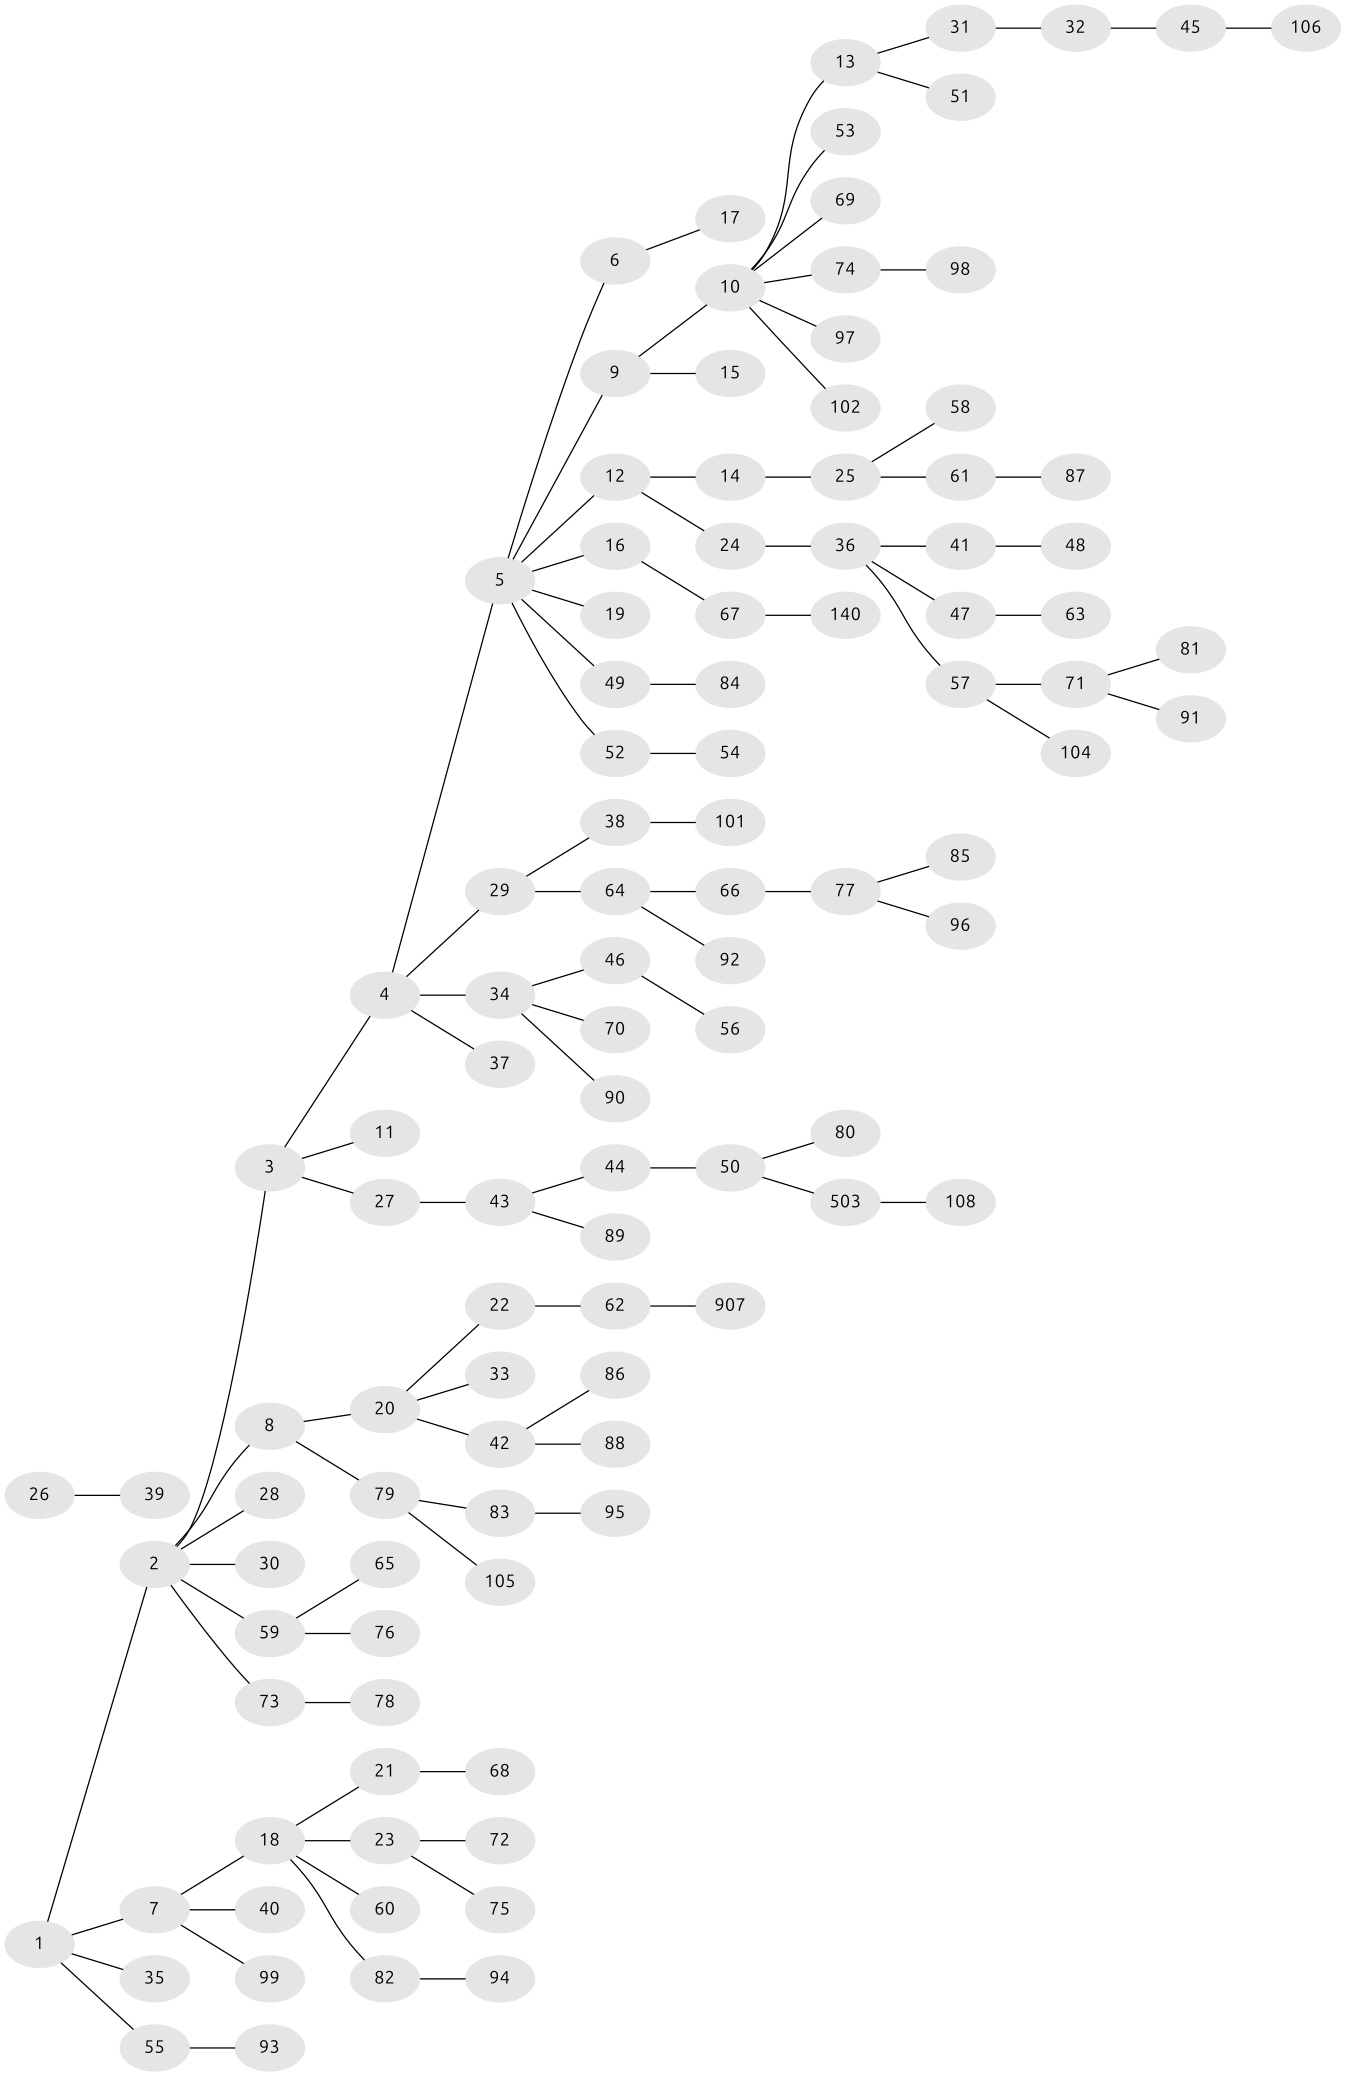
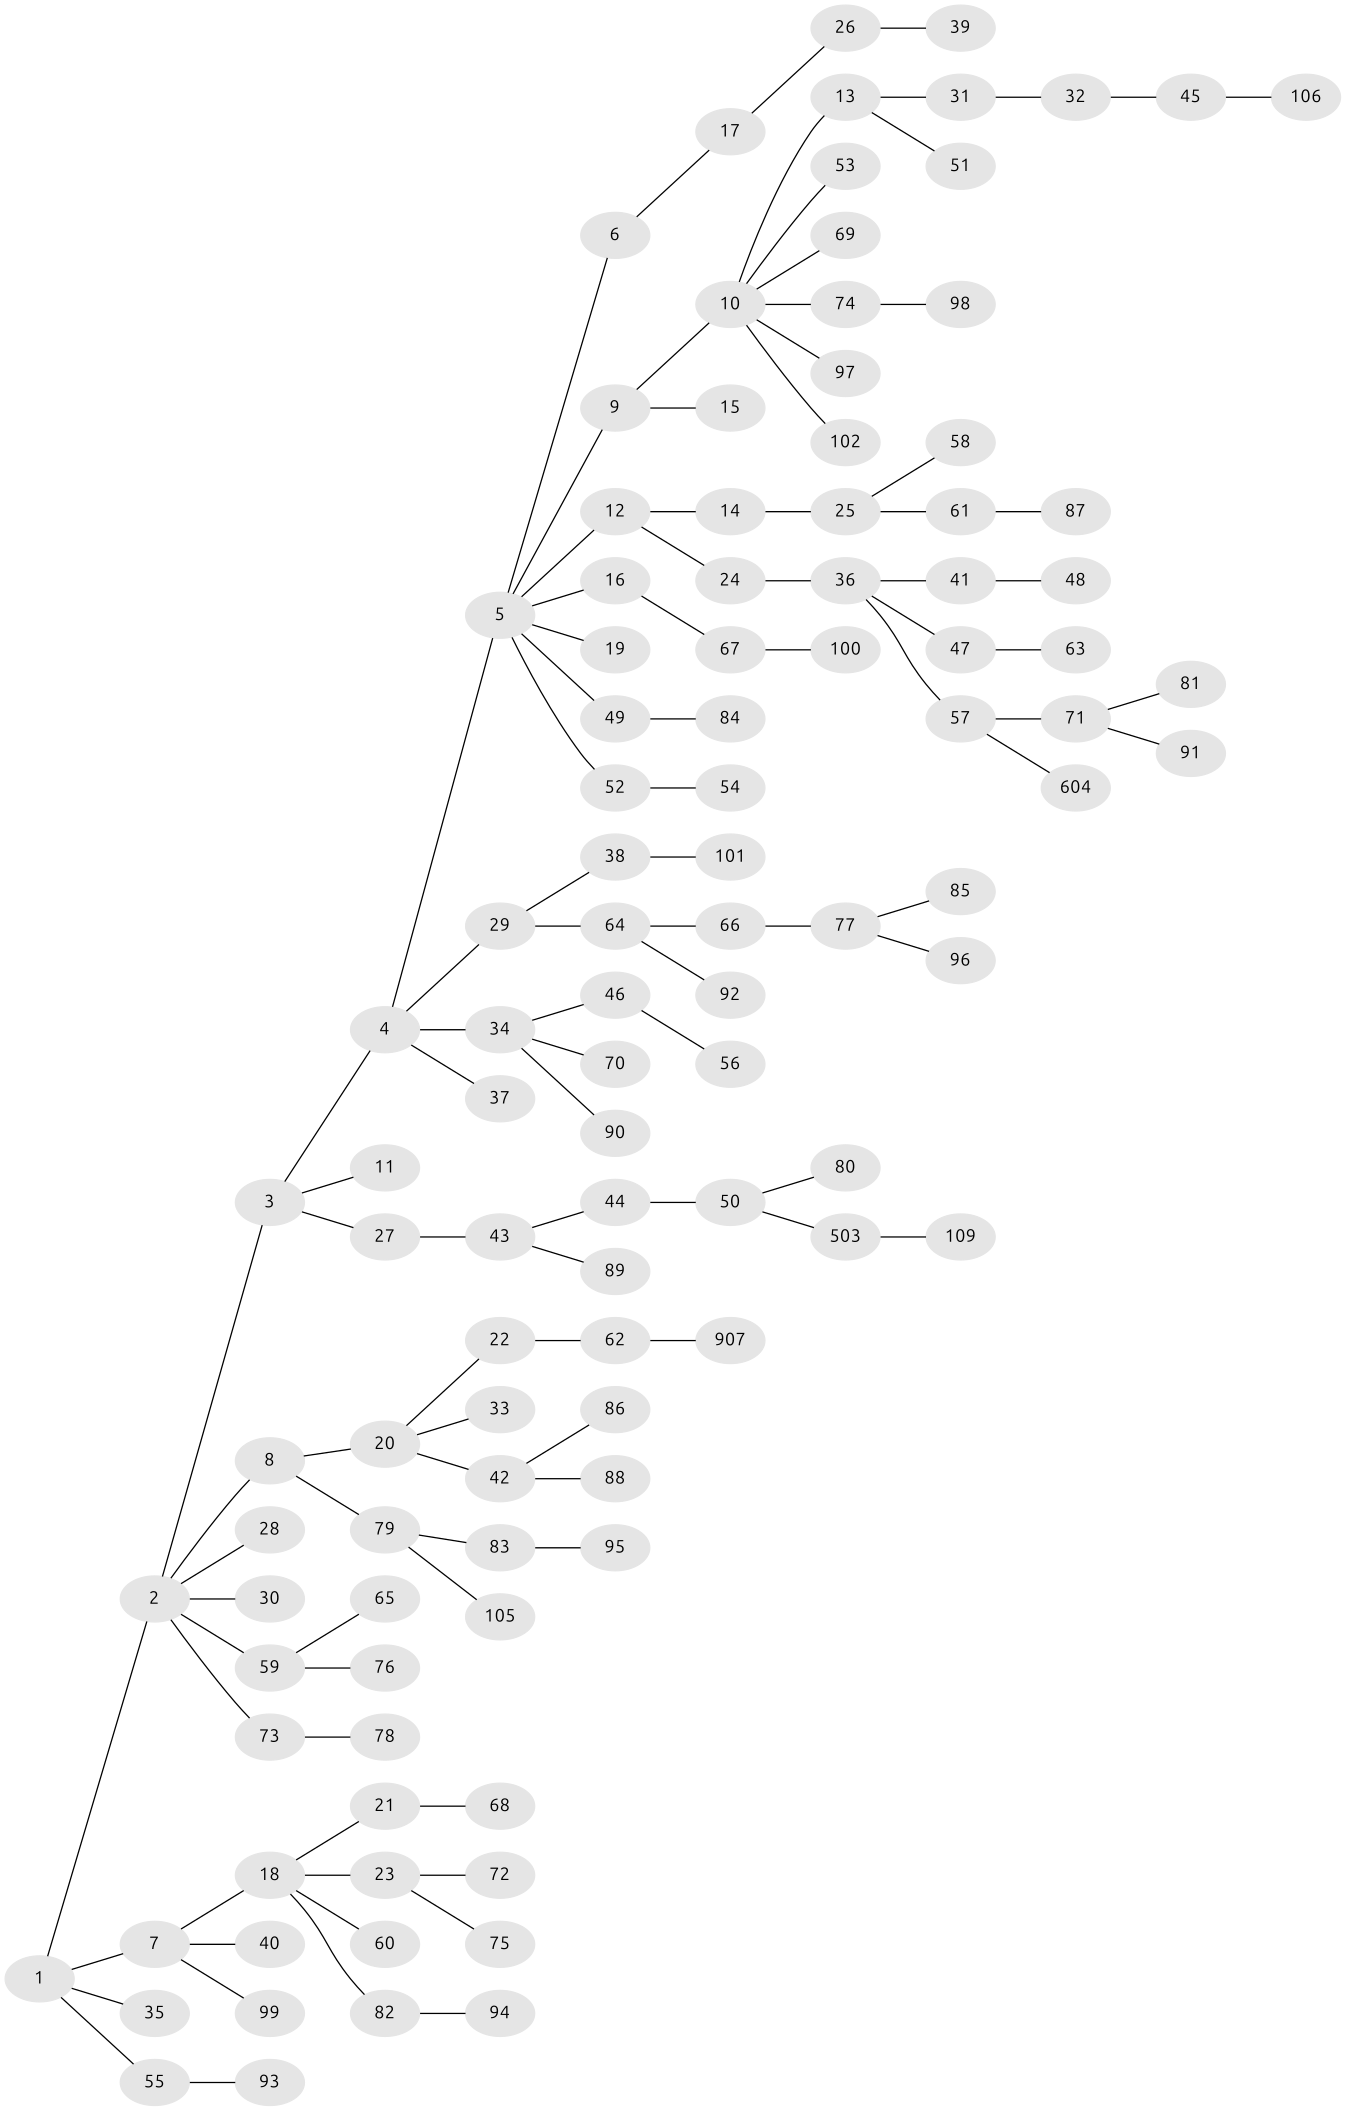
edge "26" -- "17": added
node "140": label "140" -> "100"
node "104": label "104" -> "604"
node "108": label "108" -> "109"
